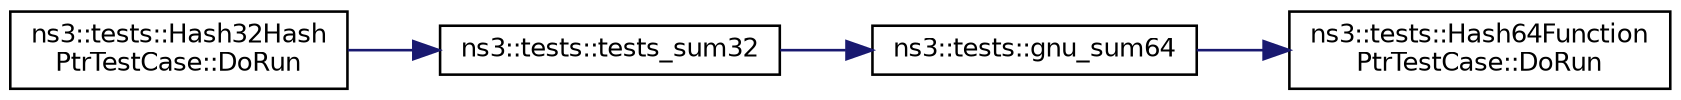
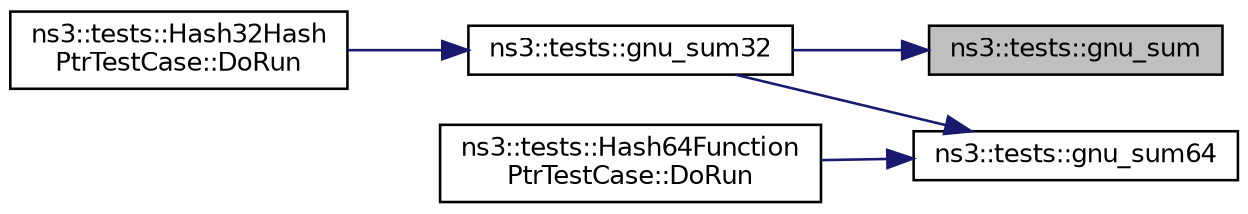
node "ns3::tests::tests_sum32": label "ns3::tests::tests_sum32" -> "ns3::tests::gnu_sum32"
node "ns3::tests::gnu_sum": added
edge "ns3::tests::gnu_sum64" -> "ns3::tests::Hash64Function PtrTestCase::DoRun": reversed
